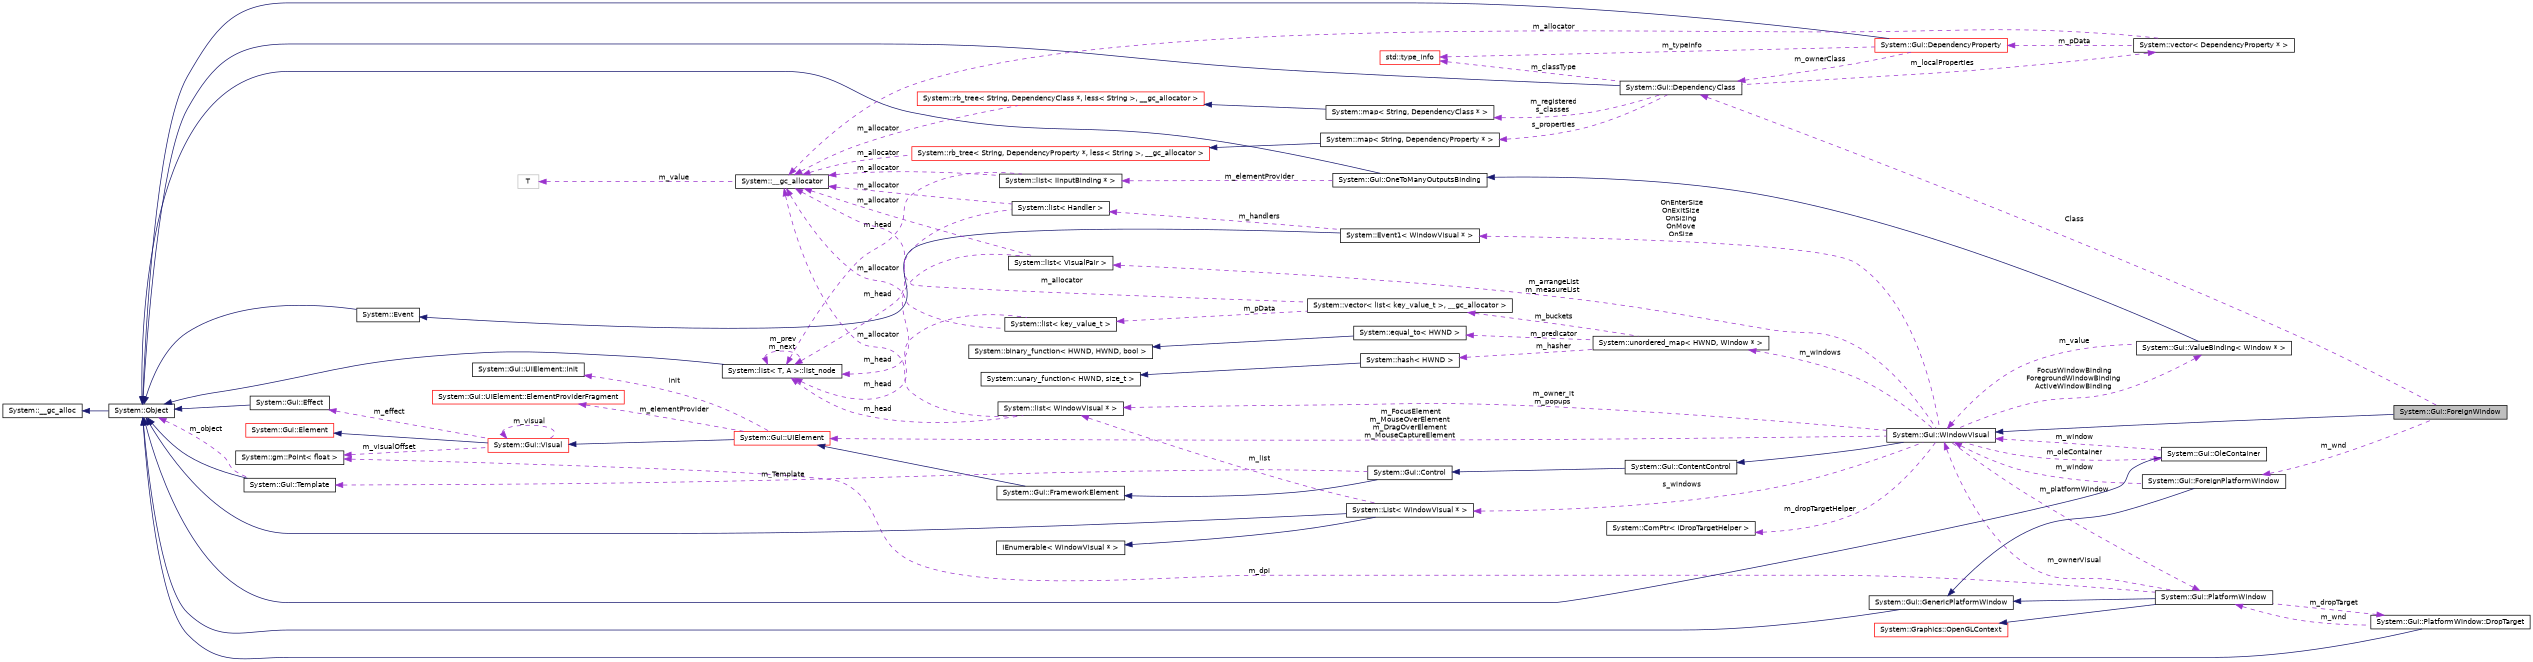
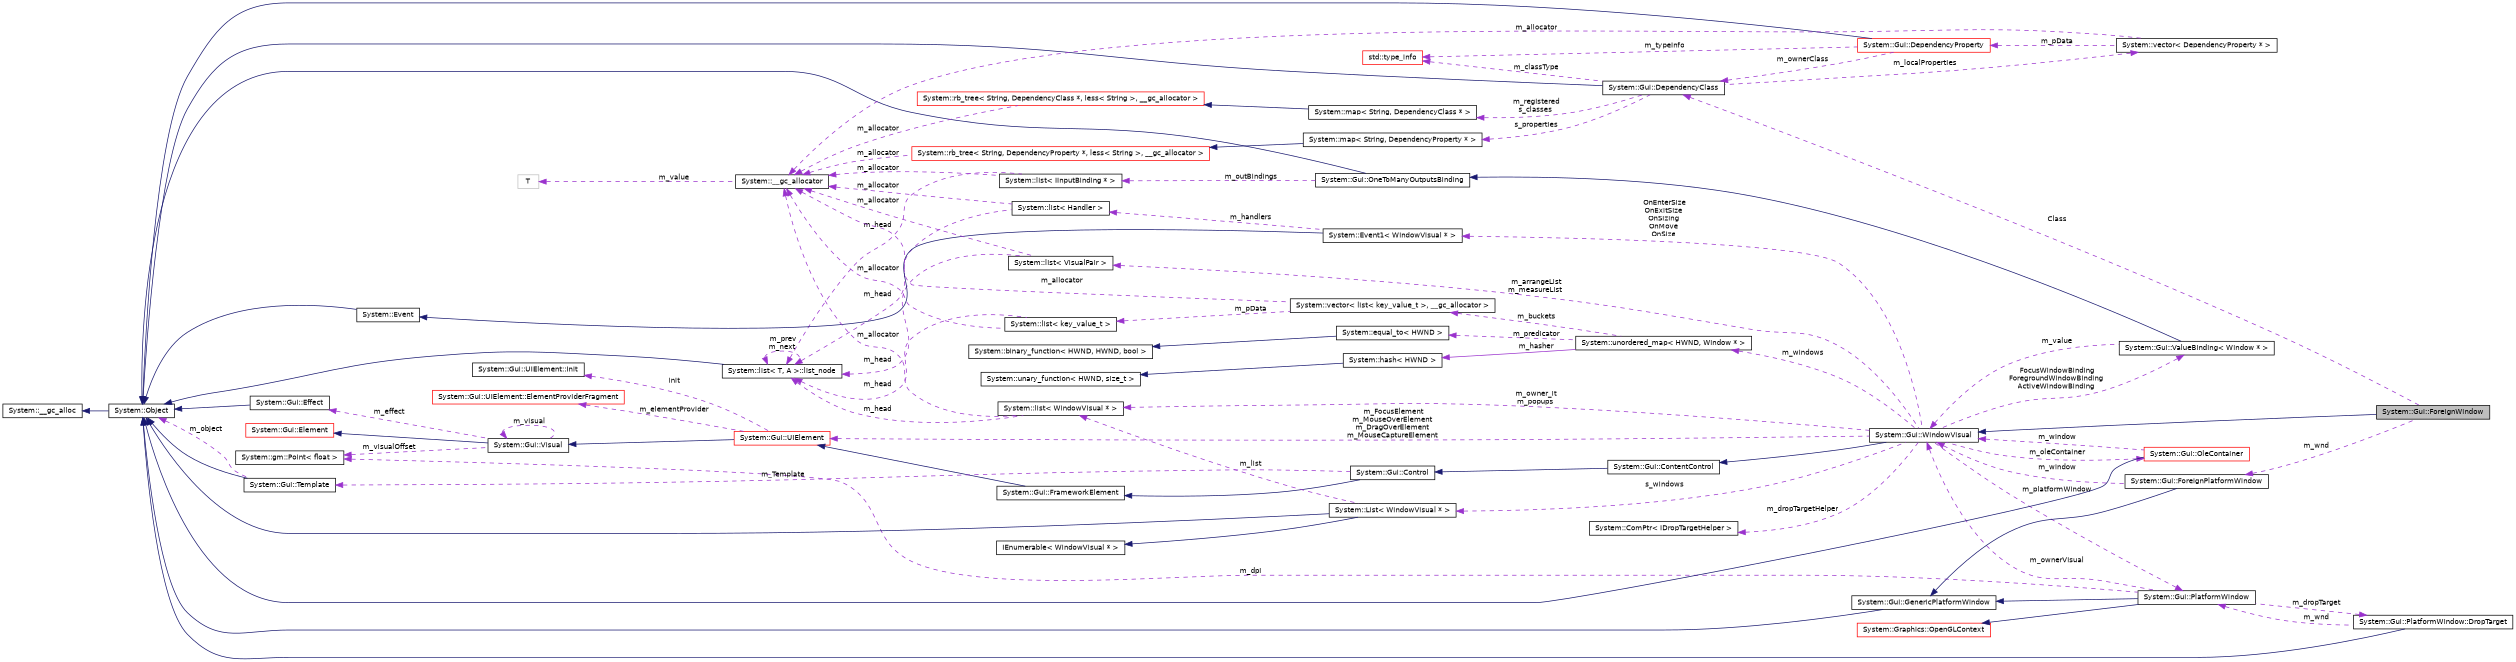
edge "System::Gui::OneToManyOutputsBinding" -> "System::list< IInputBinding * >": label " m_elementProvider" -> " m_outBindings"
edge "System::unordered_map< HWND, Window * >" -> "System::hash< HWND >": style dashed -> solid
node "System::Gui::Visual": color red -> black
node "System::Gui::OleContainer": color black -> red
